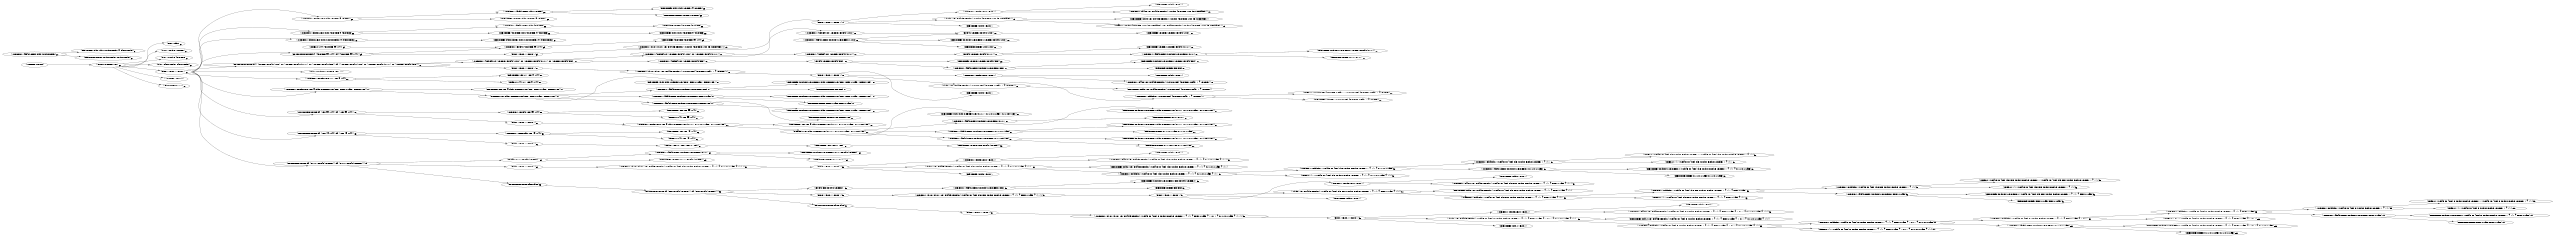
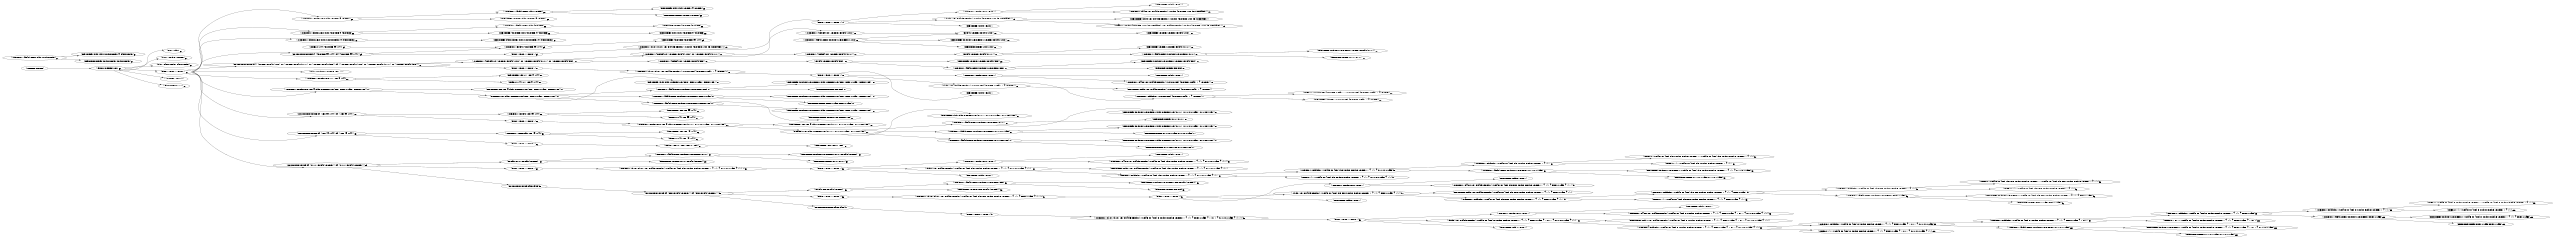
node "(PARAM,String language)": removed
edge "(IDENTIFIER,ret,return ret;)" -> "(IDENTIFIER,manager,BSF.equals(manager))": now "(equals,BSF.equals(manager))" -> "(IDENTIFIER,manager,BSF.equals(manager))"
